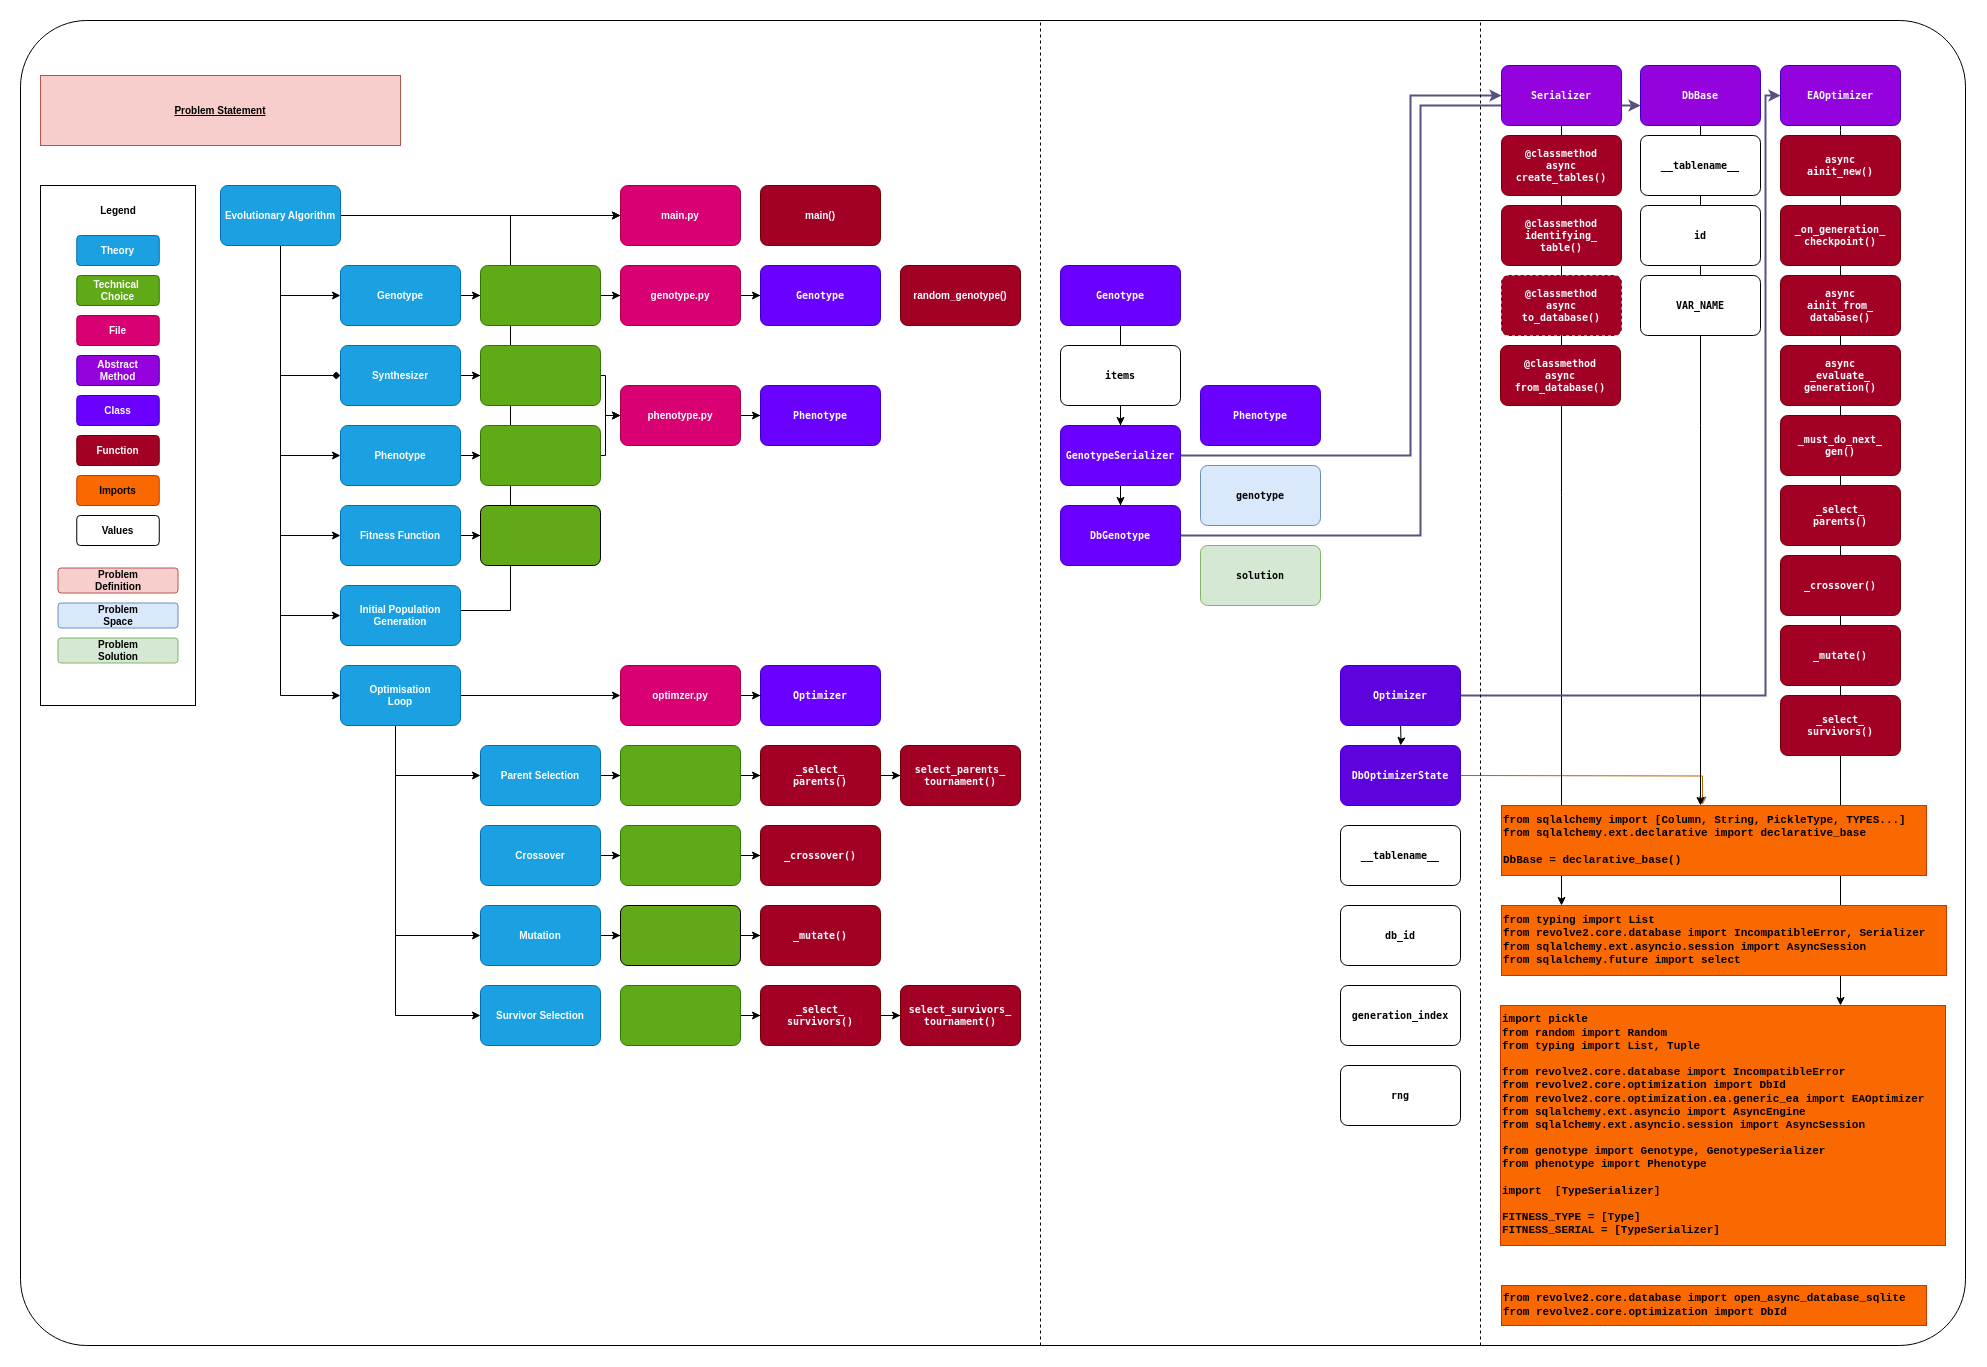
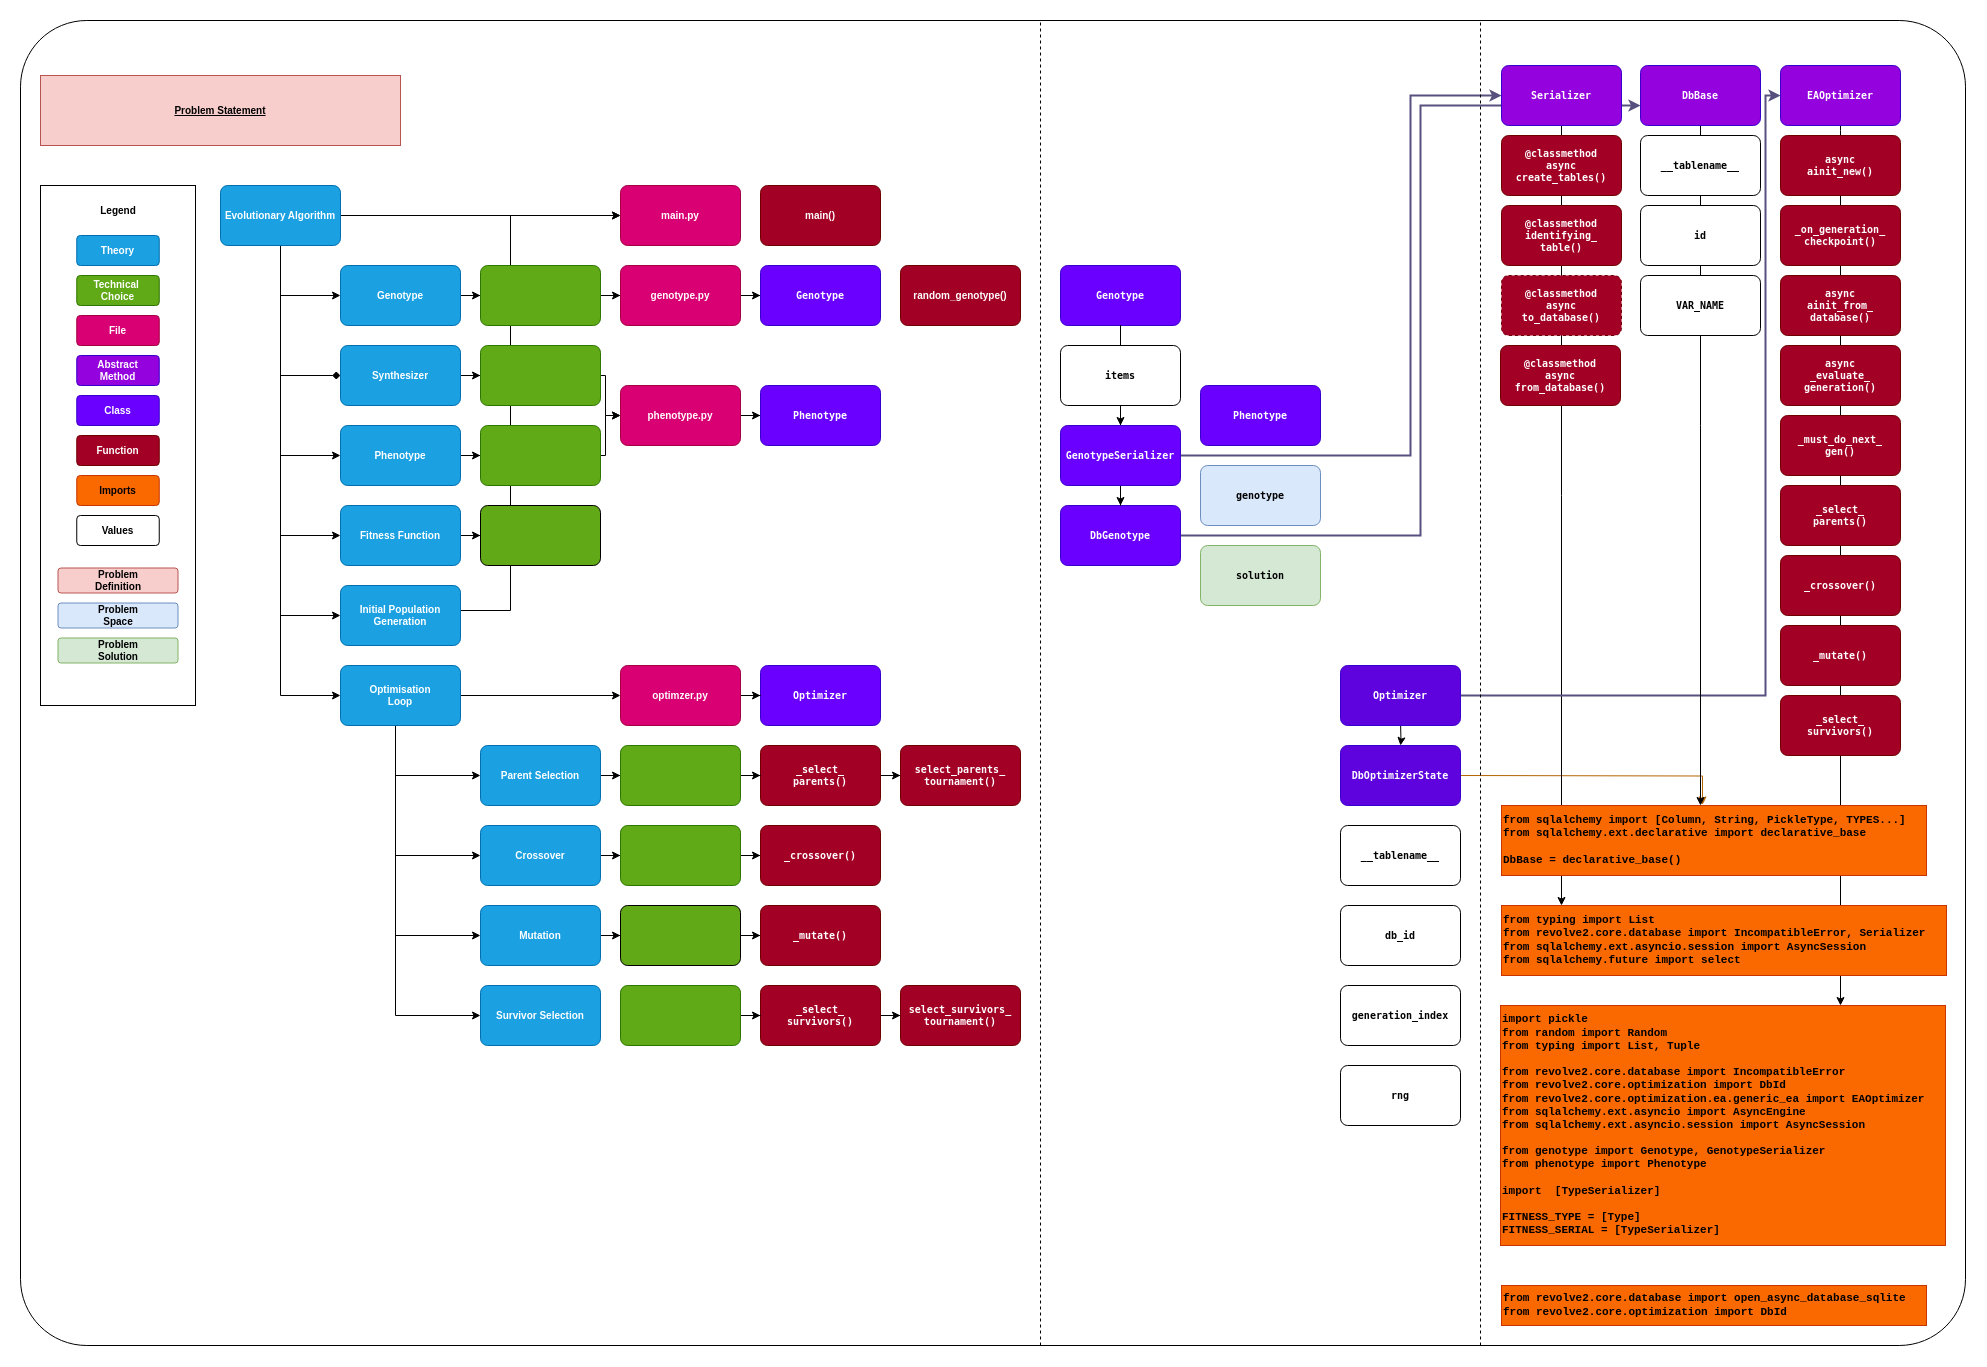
edge "OptimisationLoop" -> "Crossover": added
